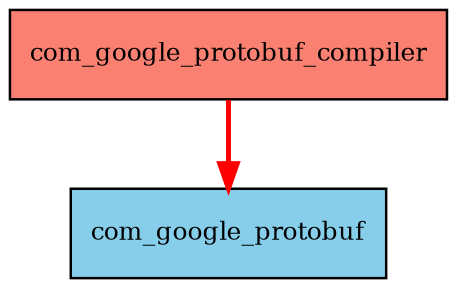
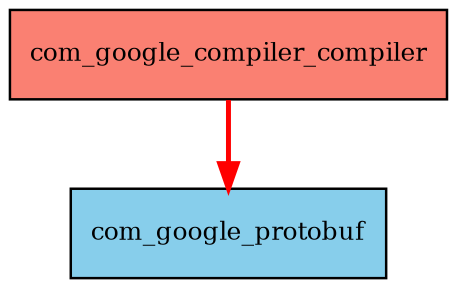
node "com_google_protobuf_compiler": label "com_google_protobuf_compiler" -> "com_google_compiler_compiler"
